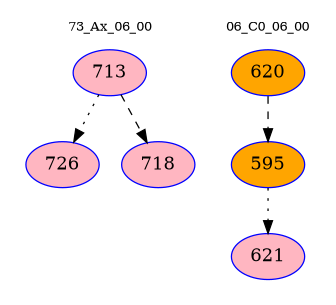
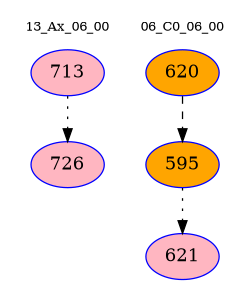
cluster "73_Ax_06_00": label "73_Ax_06_00" -> "13_Ax_06_00"
node "718": removed
